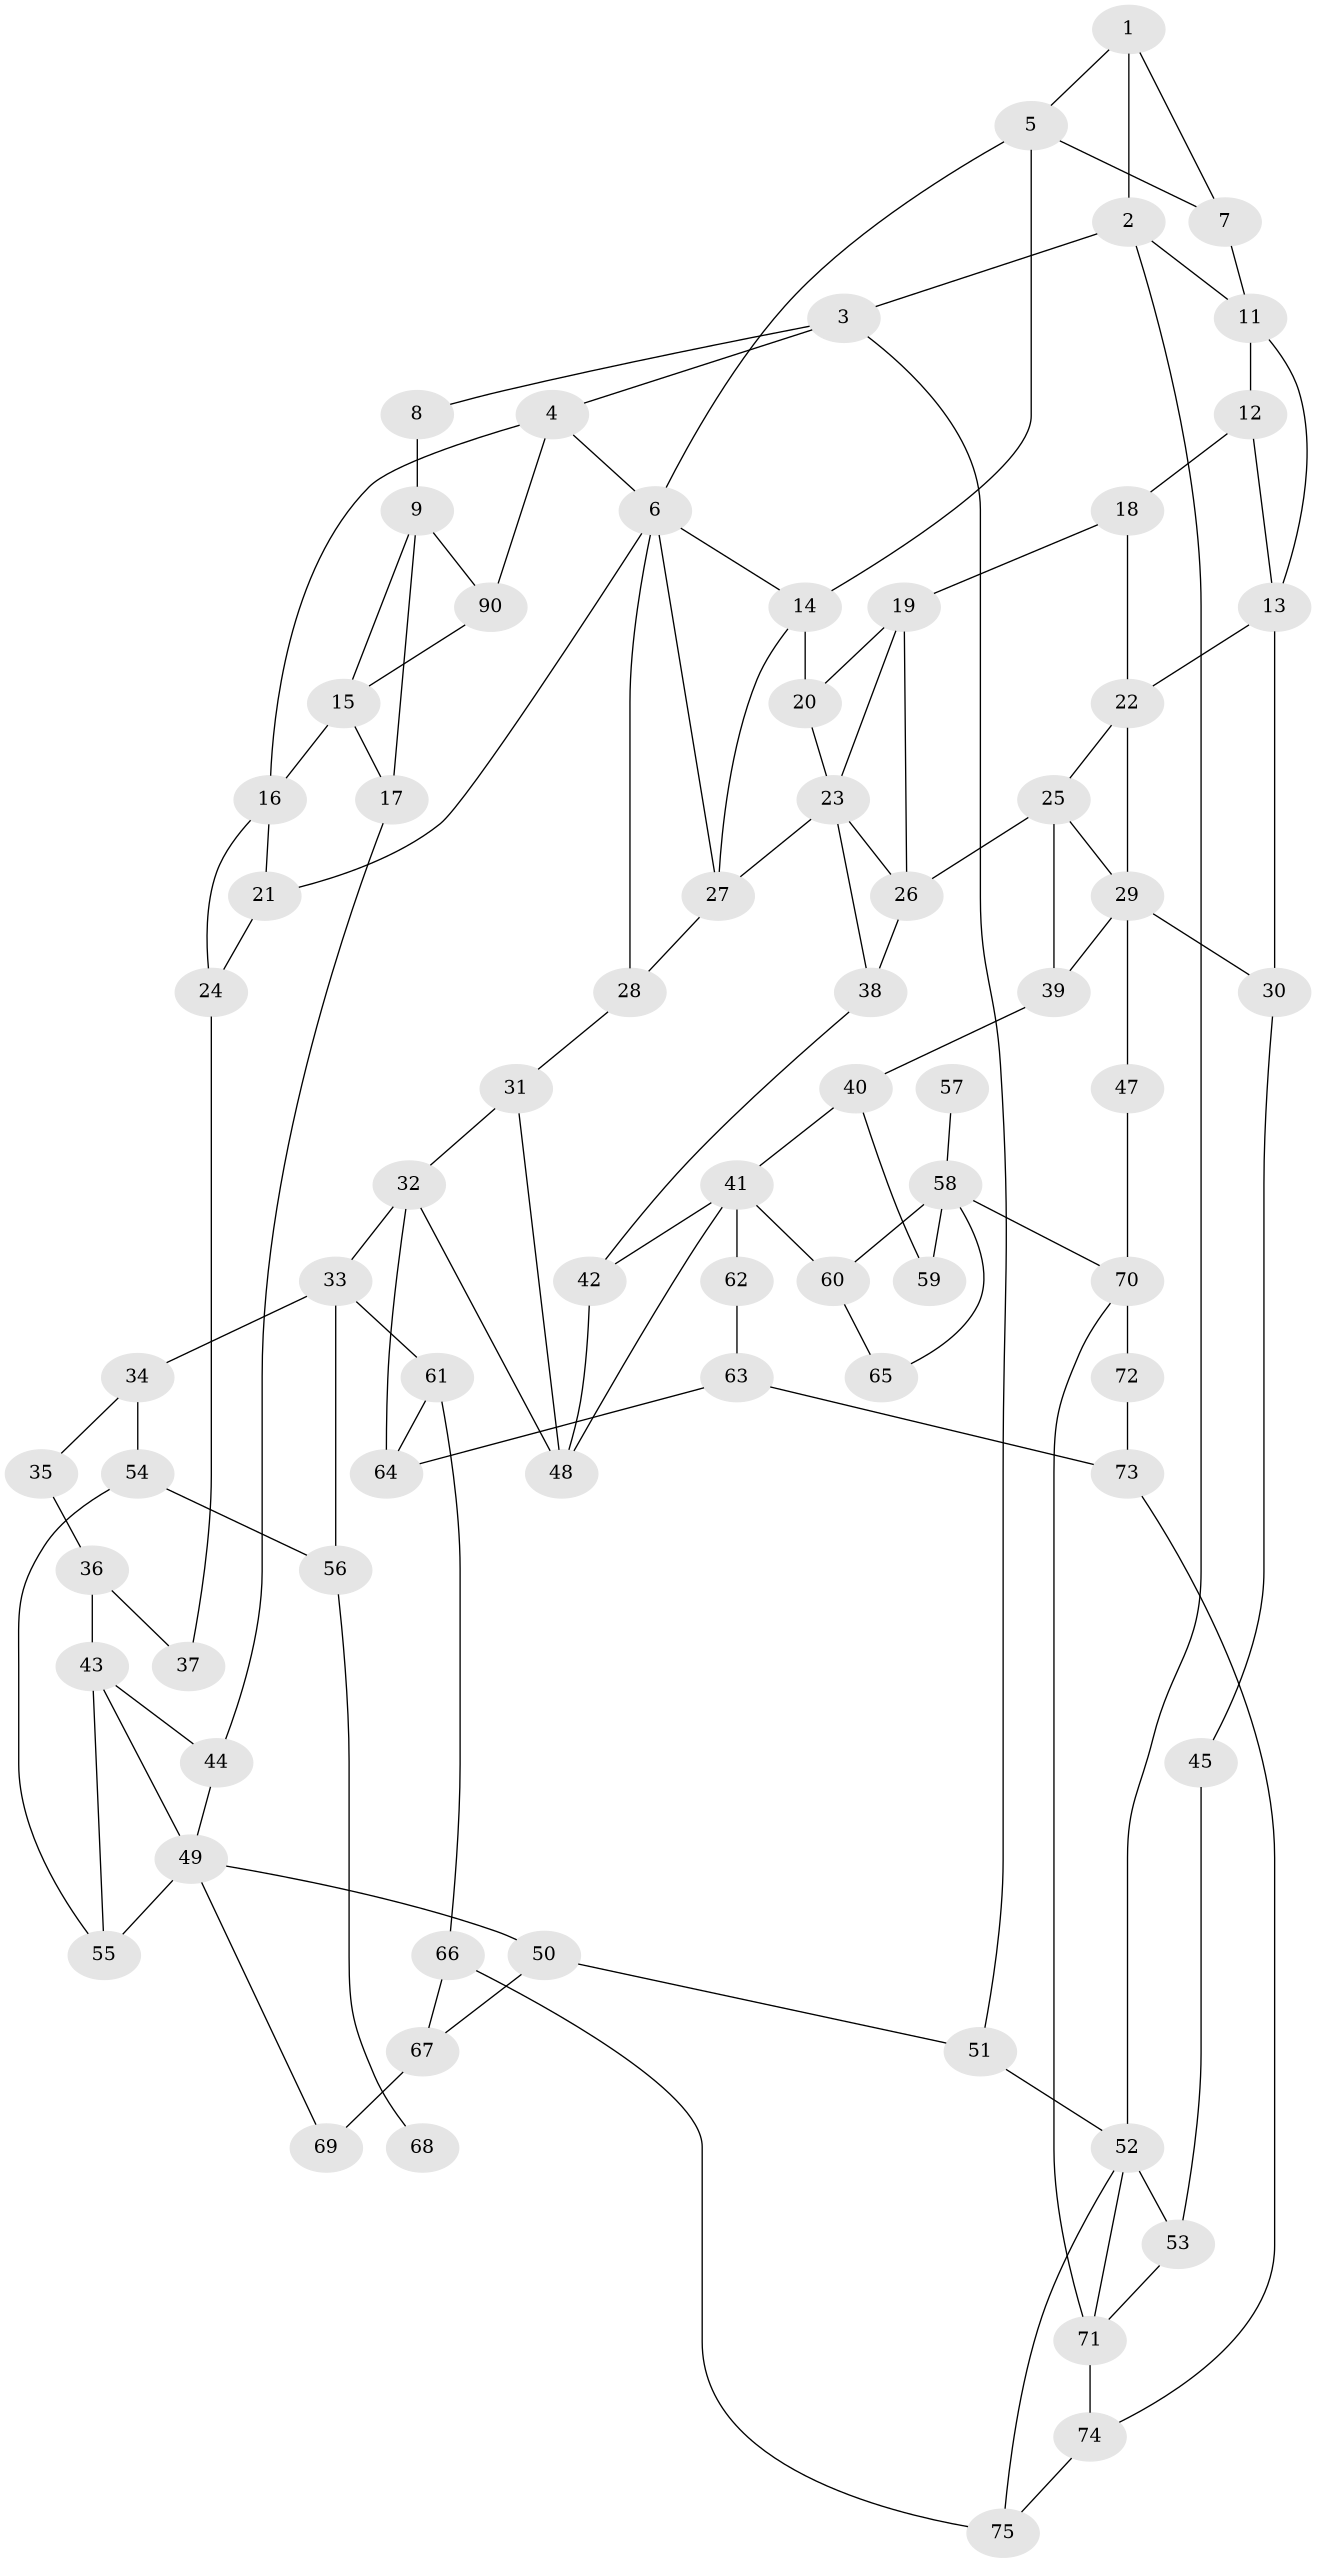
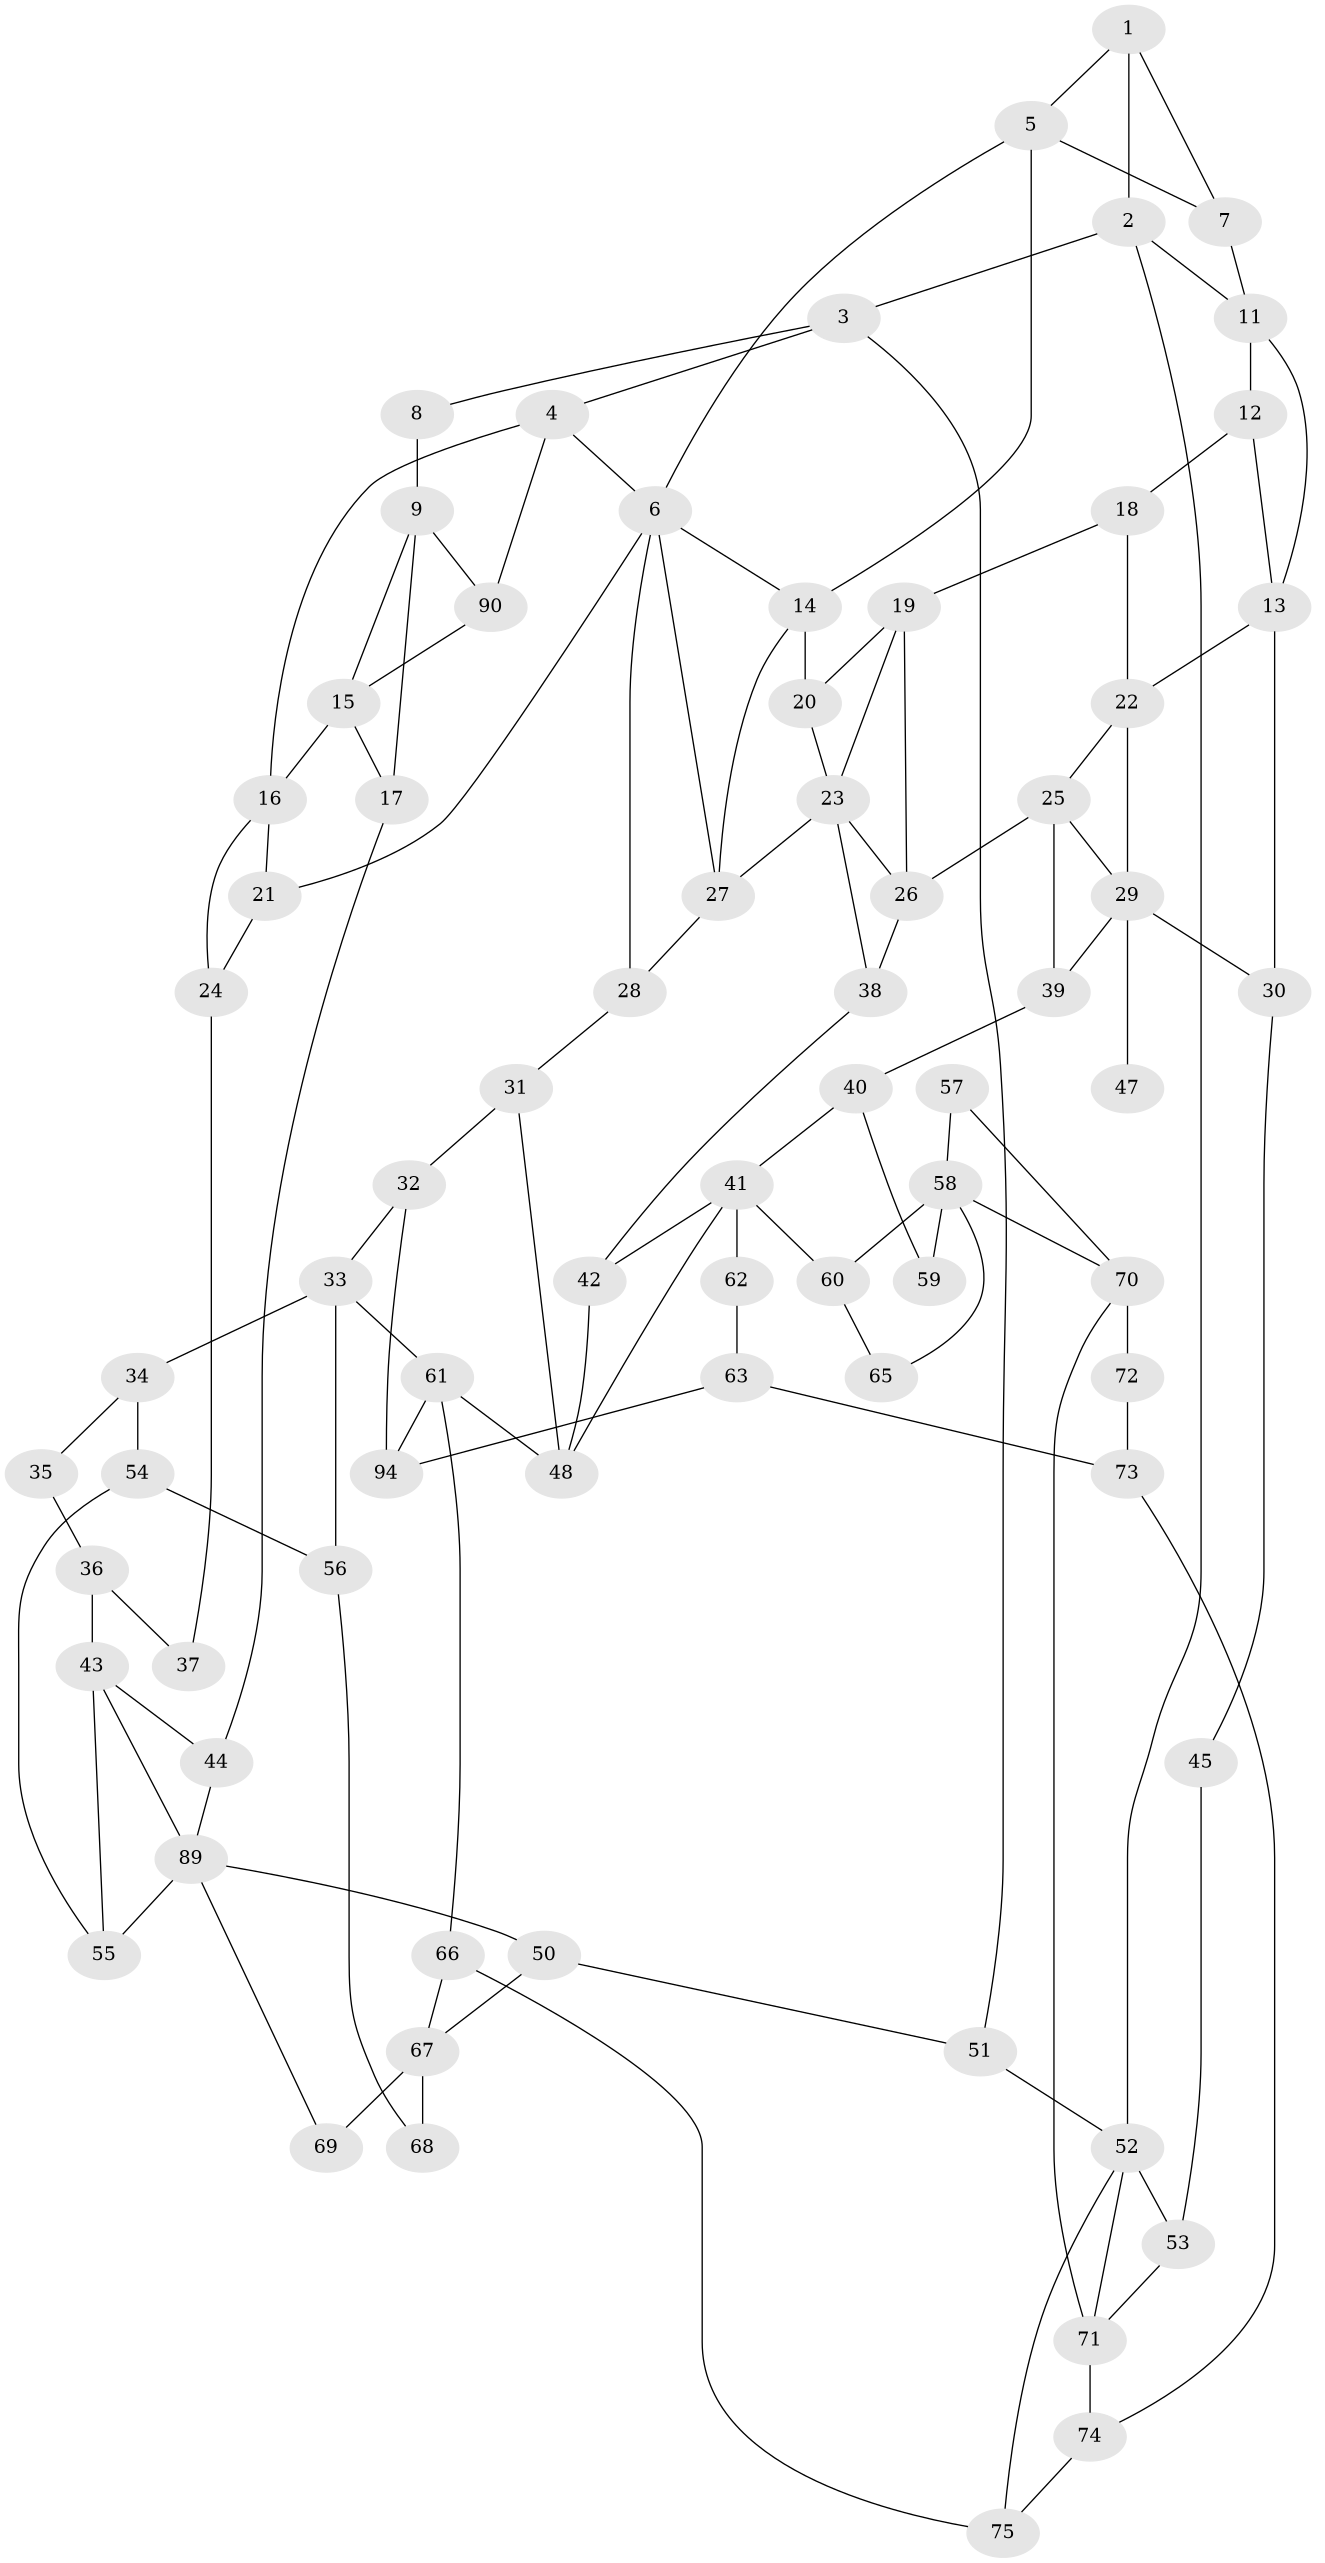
edge "47" -- "70": now "57" -- "70"
edge "32" -- "48": now "61" -- "48"
node "64": label "64" -> "94"
node "49": label "49" -> "89"
edge "67" -- "68": added
